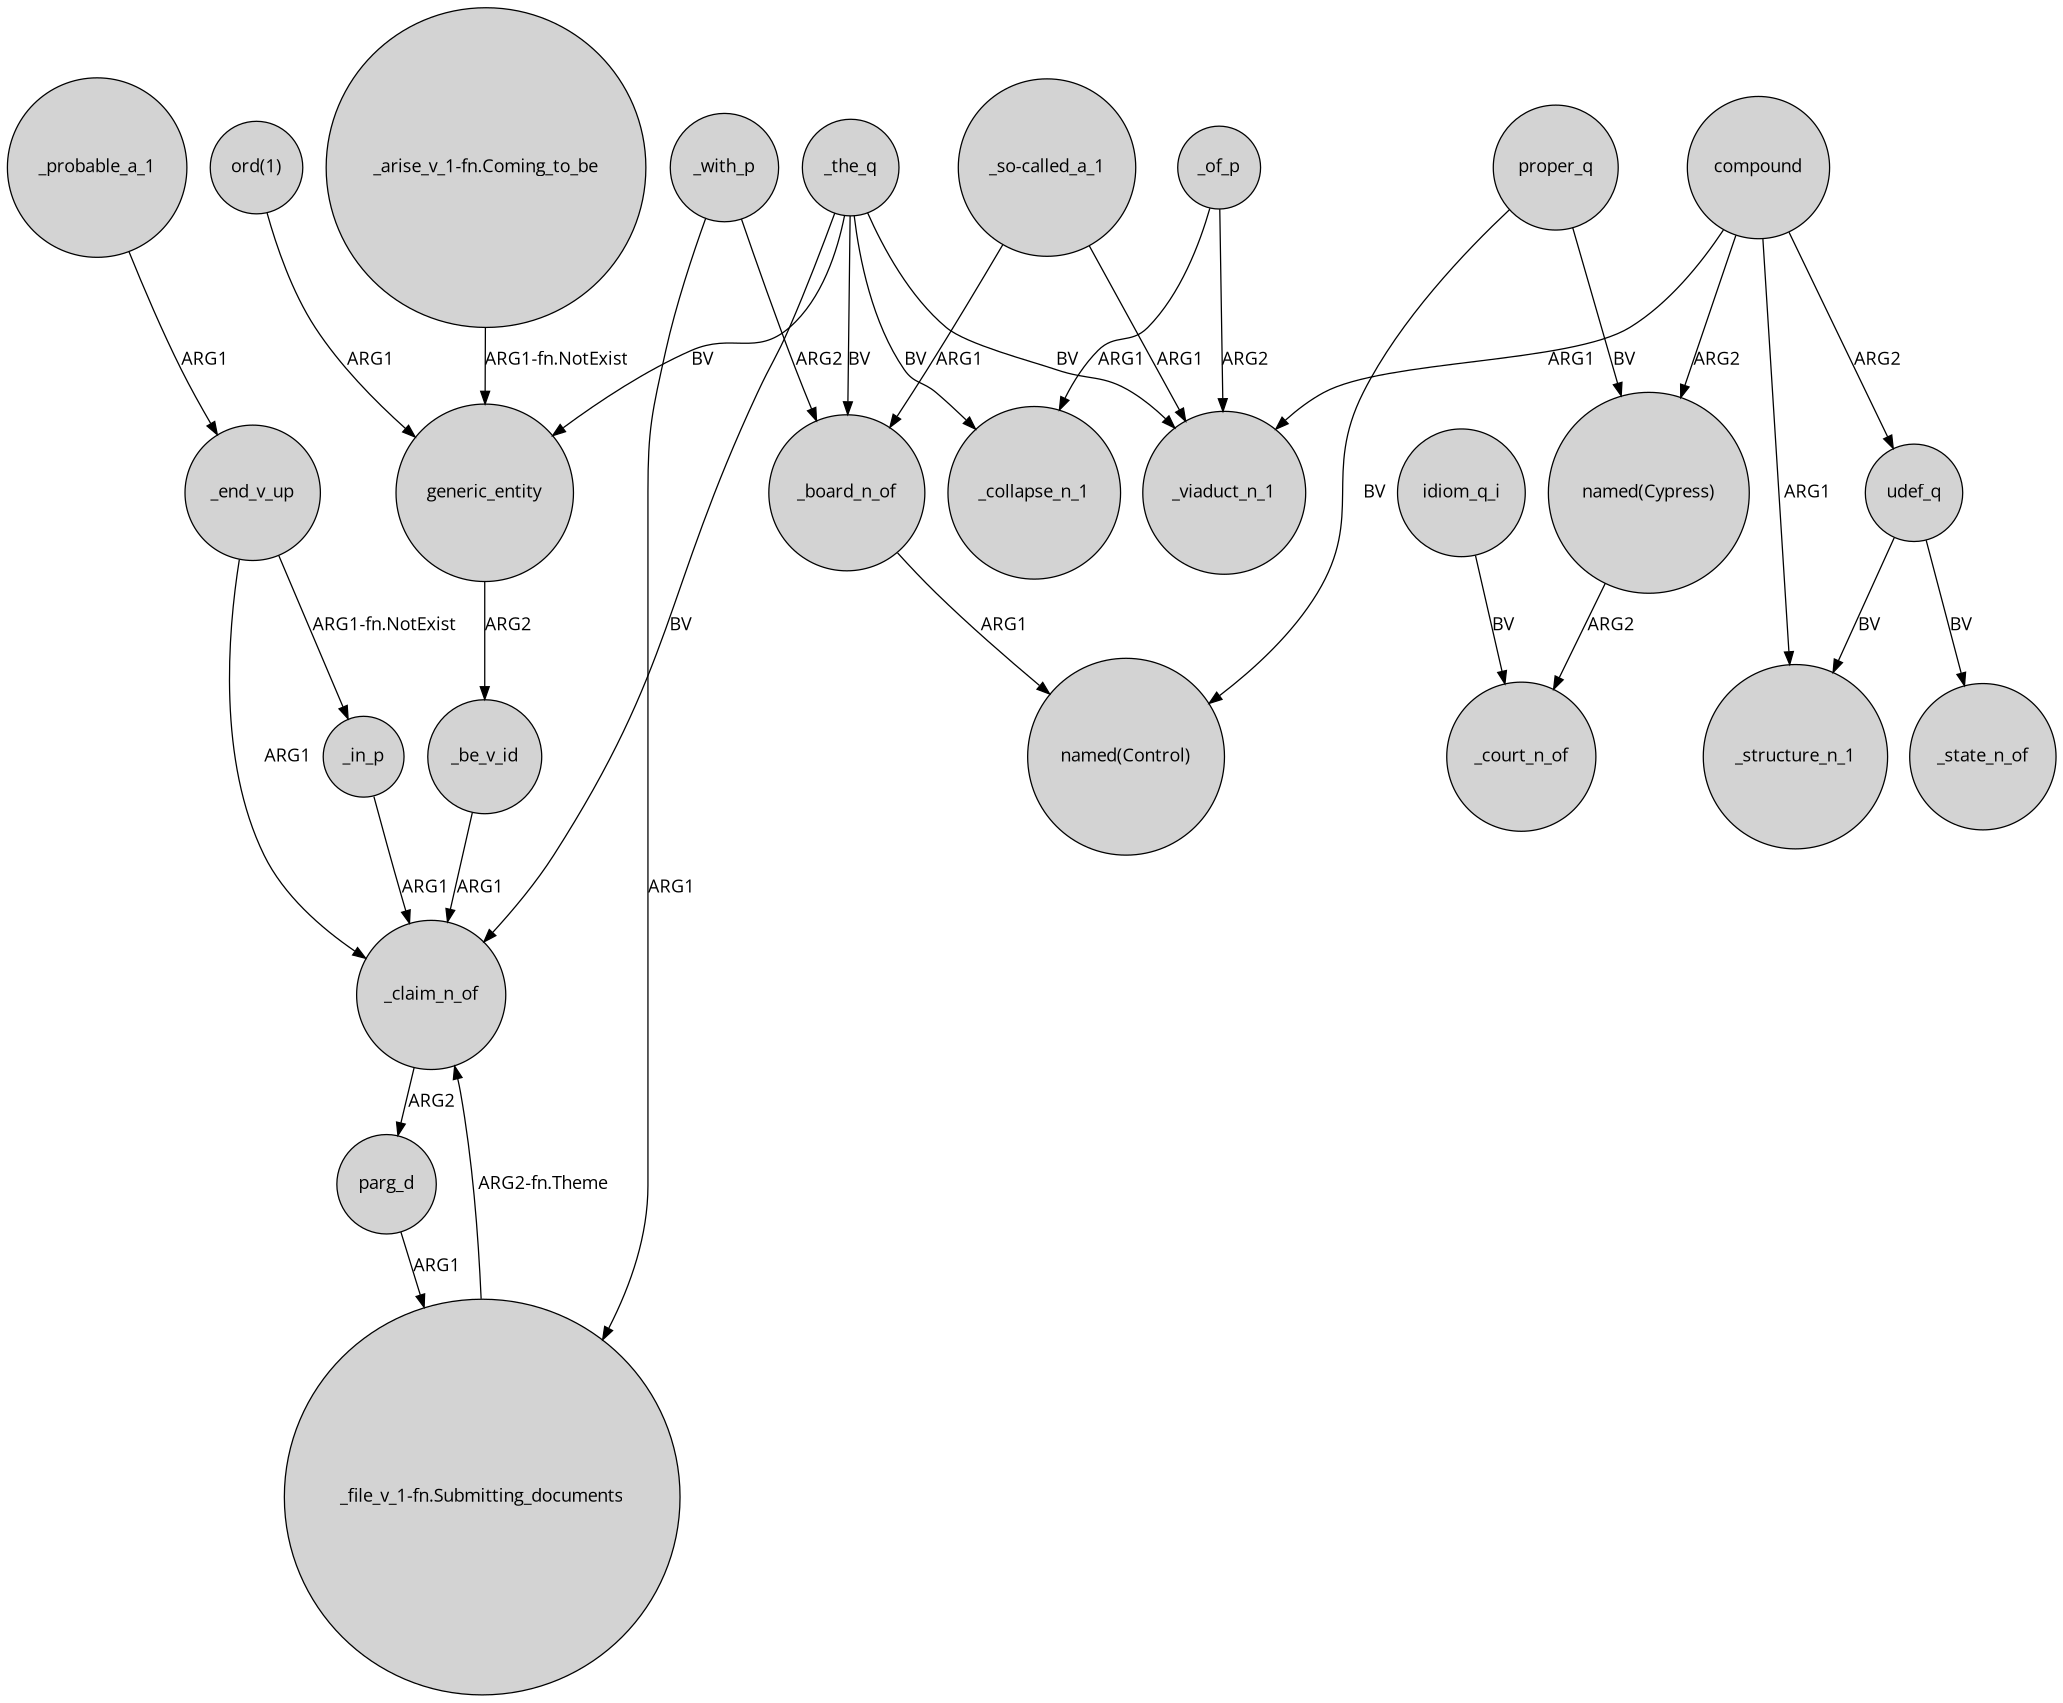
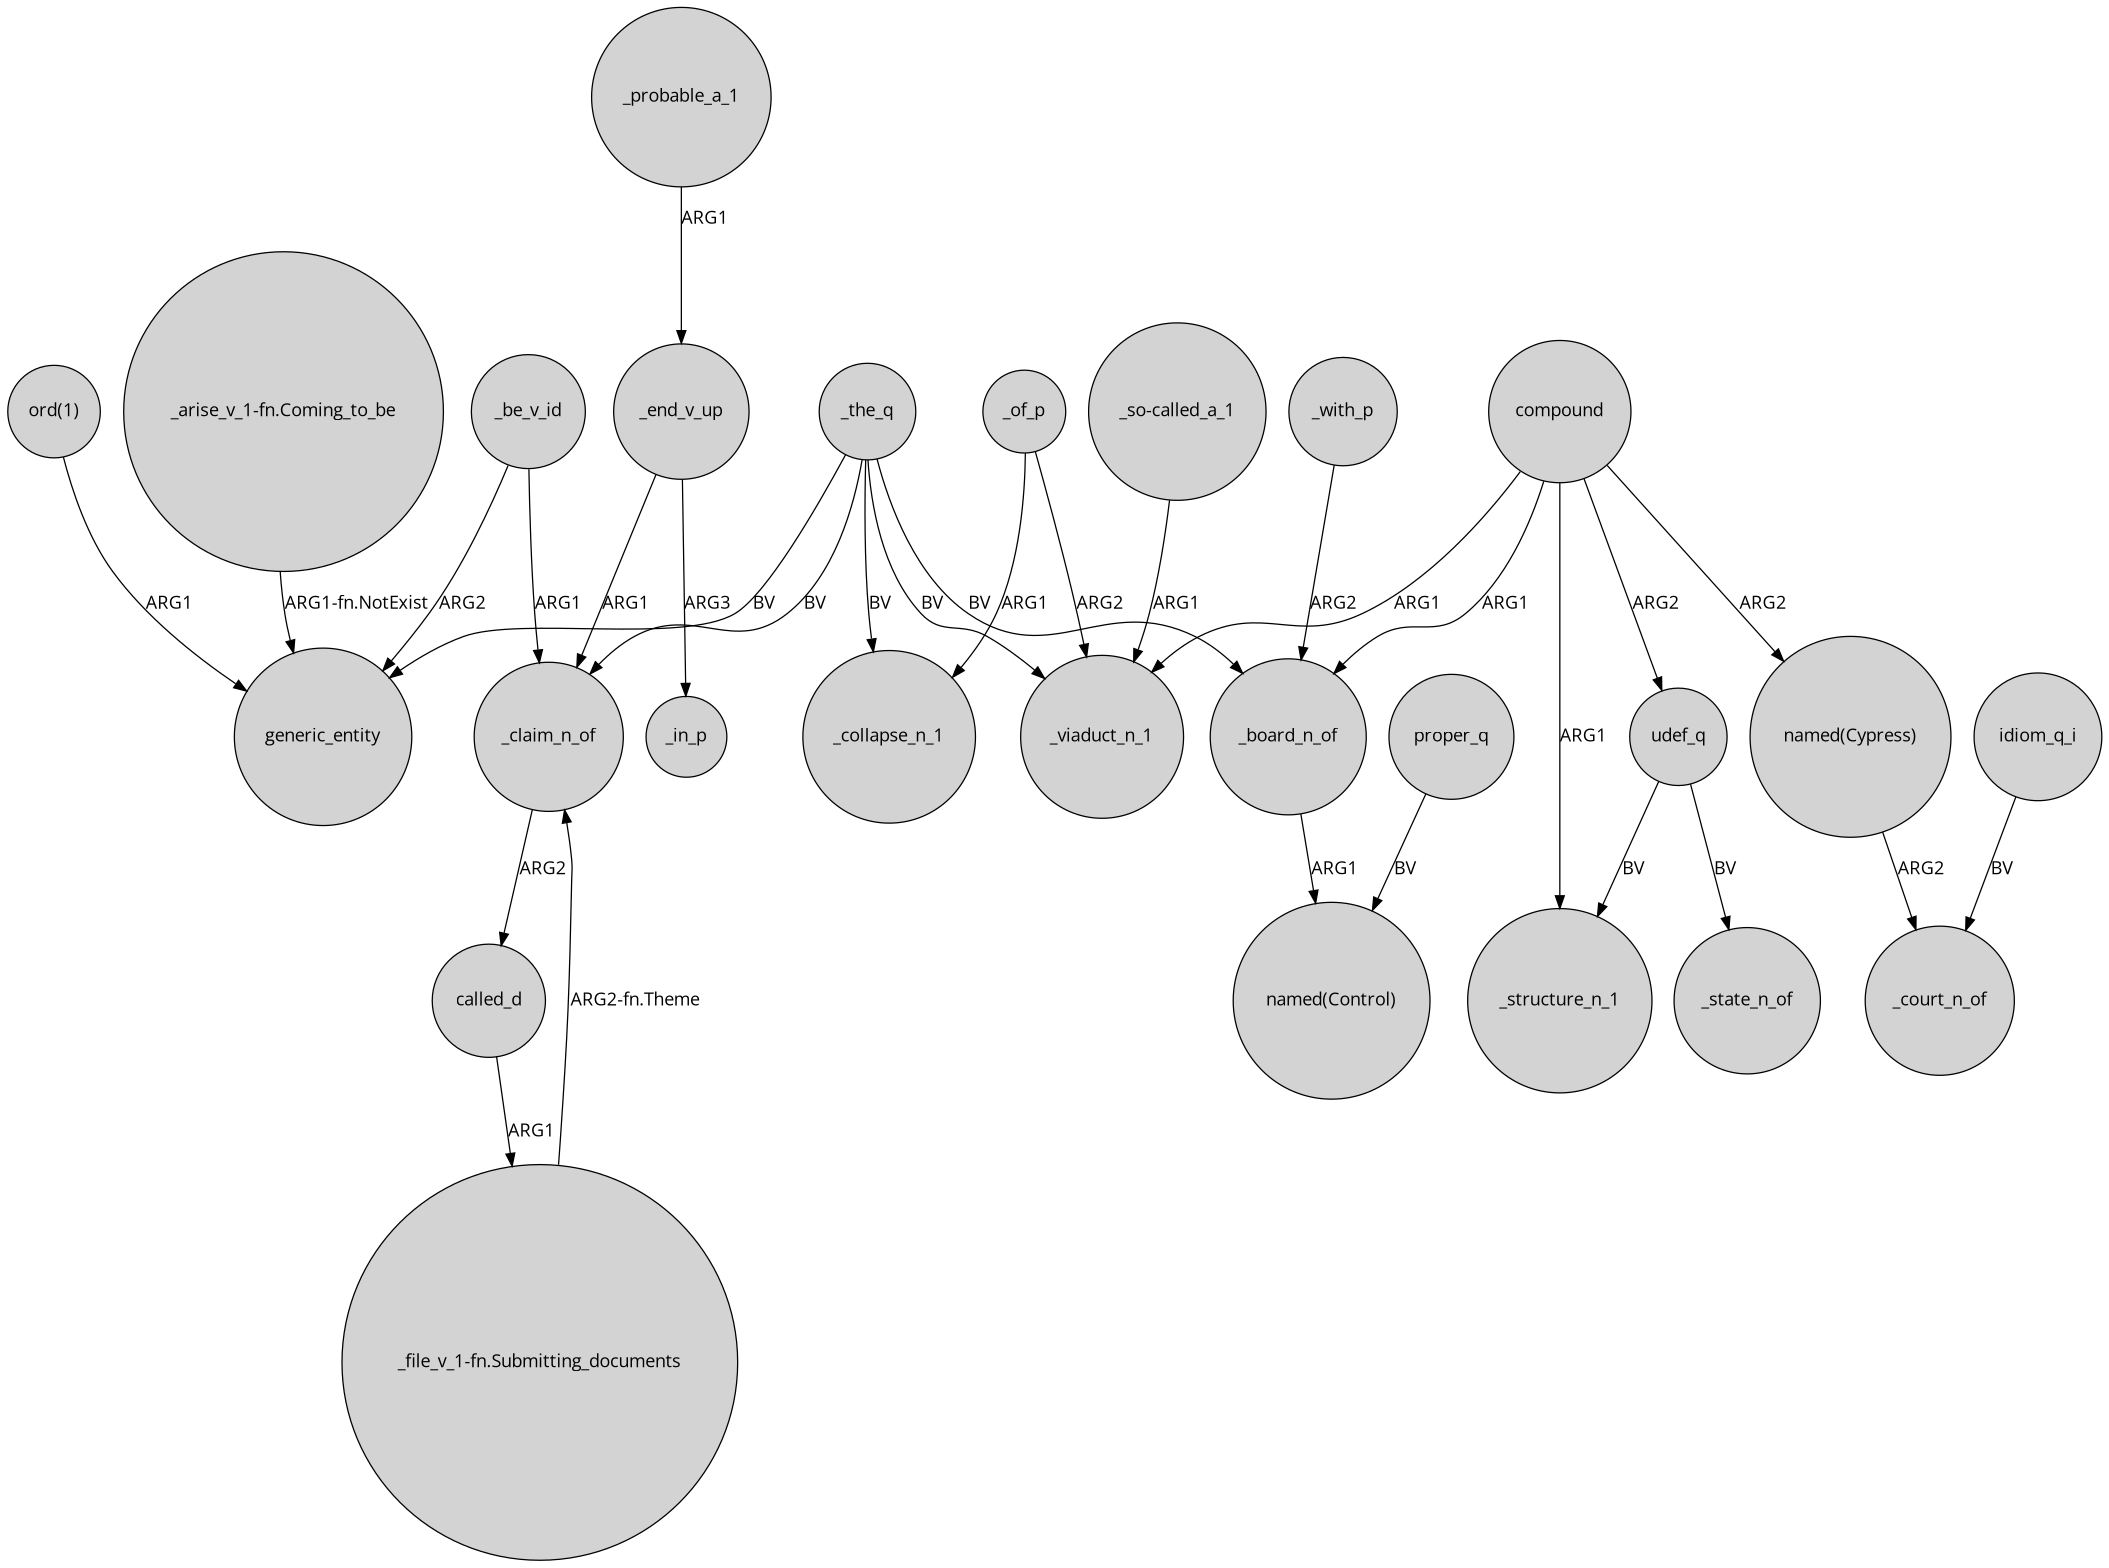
edge "proper_q" -> "named(Cypress)": removed, label "BV"
edge "_so-called_a_1" -> "_board_n_of": now "compound" -> "_board_n_of"
edge "_end_v_up" -> "_in_p": label "ARG1-fn.NotExist" -> "ARG3"
edge "generic_entity" -> "_be_v_id": reversed
edge "_with_p" -> "_file_v_1-fn.Submitting_documents": removed, label "ARG1"
edge "_in_p" -> "_claim_n_of": removed, label "ARG1"
node "parg_d": label "parg_d" -> "called_d"
